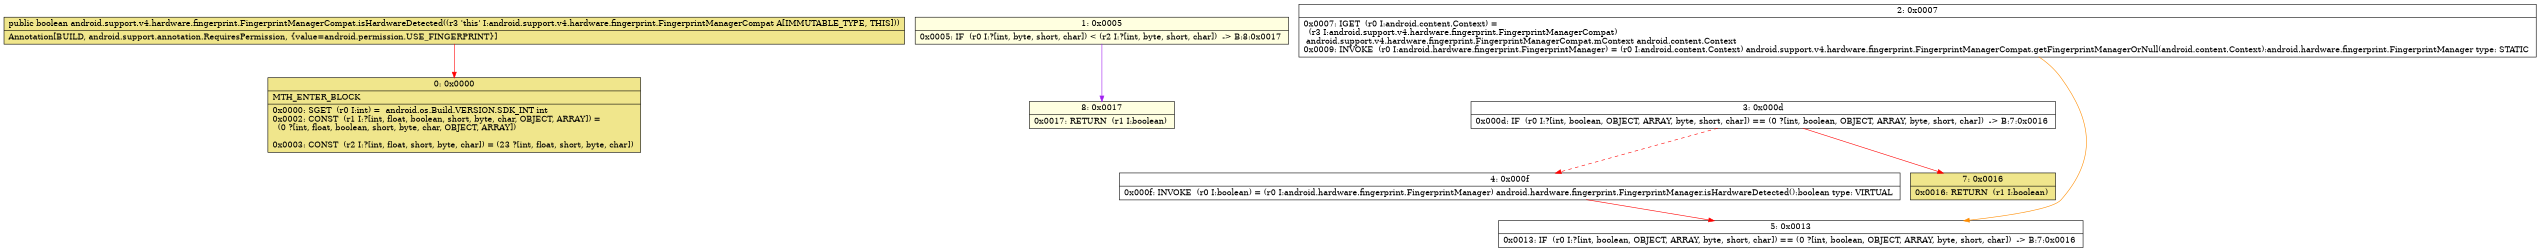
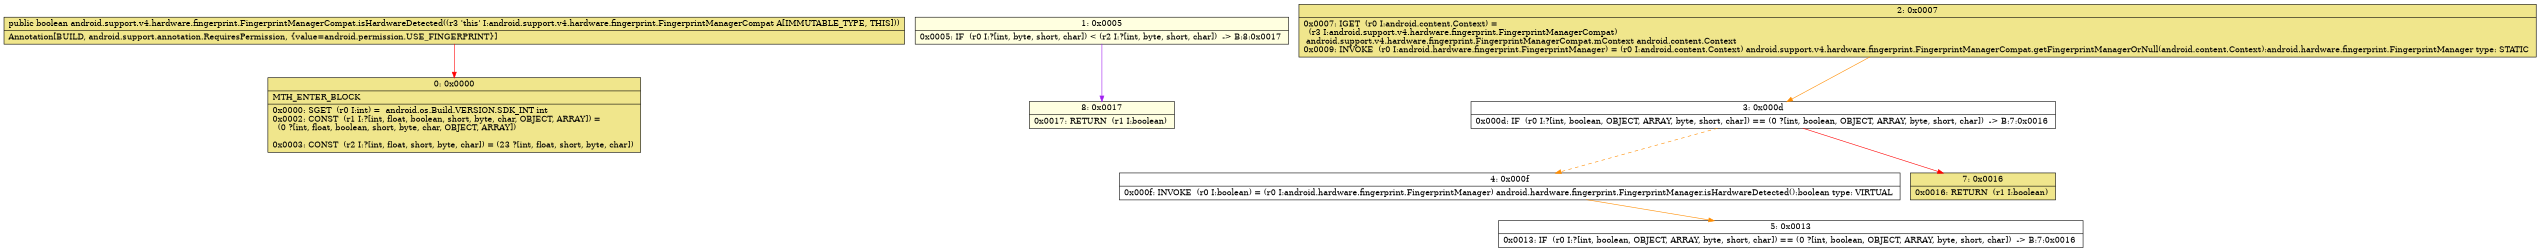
node "2: 0x0007": fillcolor white -> khaki
edge "3: 0x000d" -> "4: 0x000f": color red -> darkorange
edge "2: 0x0007" -> "5: 0x0013": now "2: 0x0007" -> "3: 0x000d"
edge "4: 0x000f" -> "5: 0x0013": color red -> darkorange
